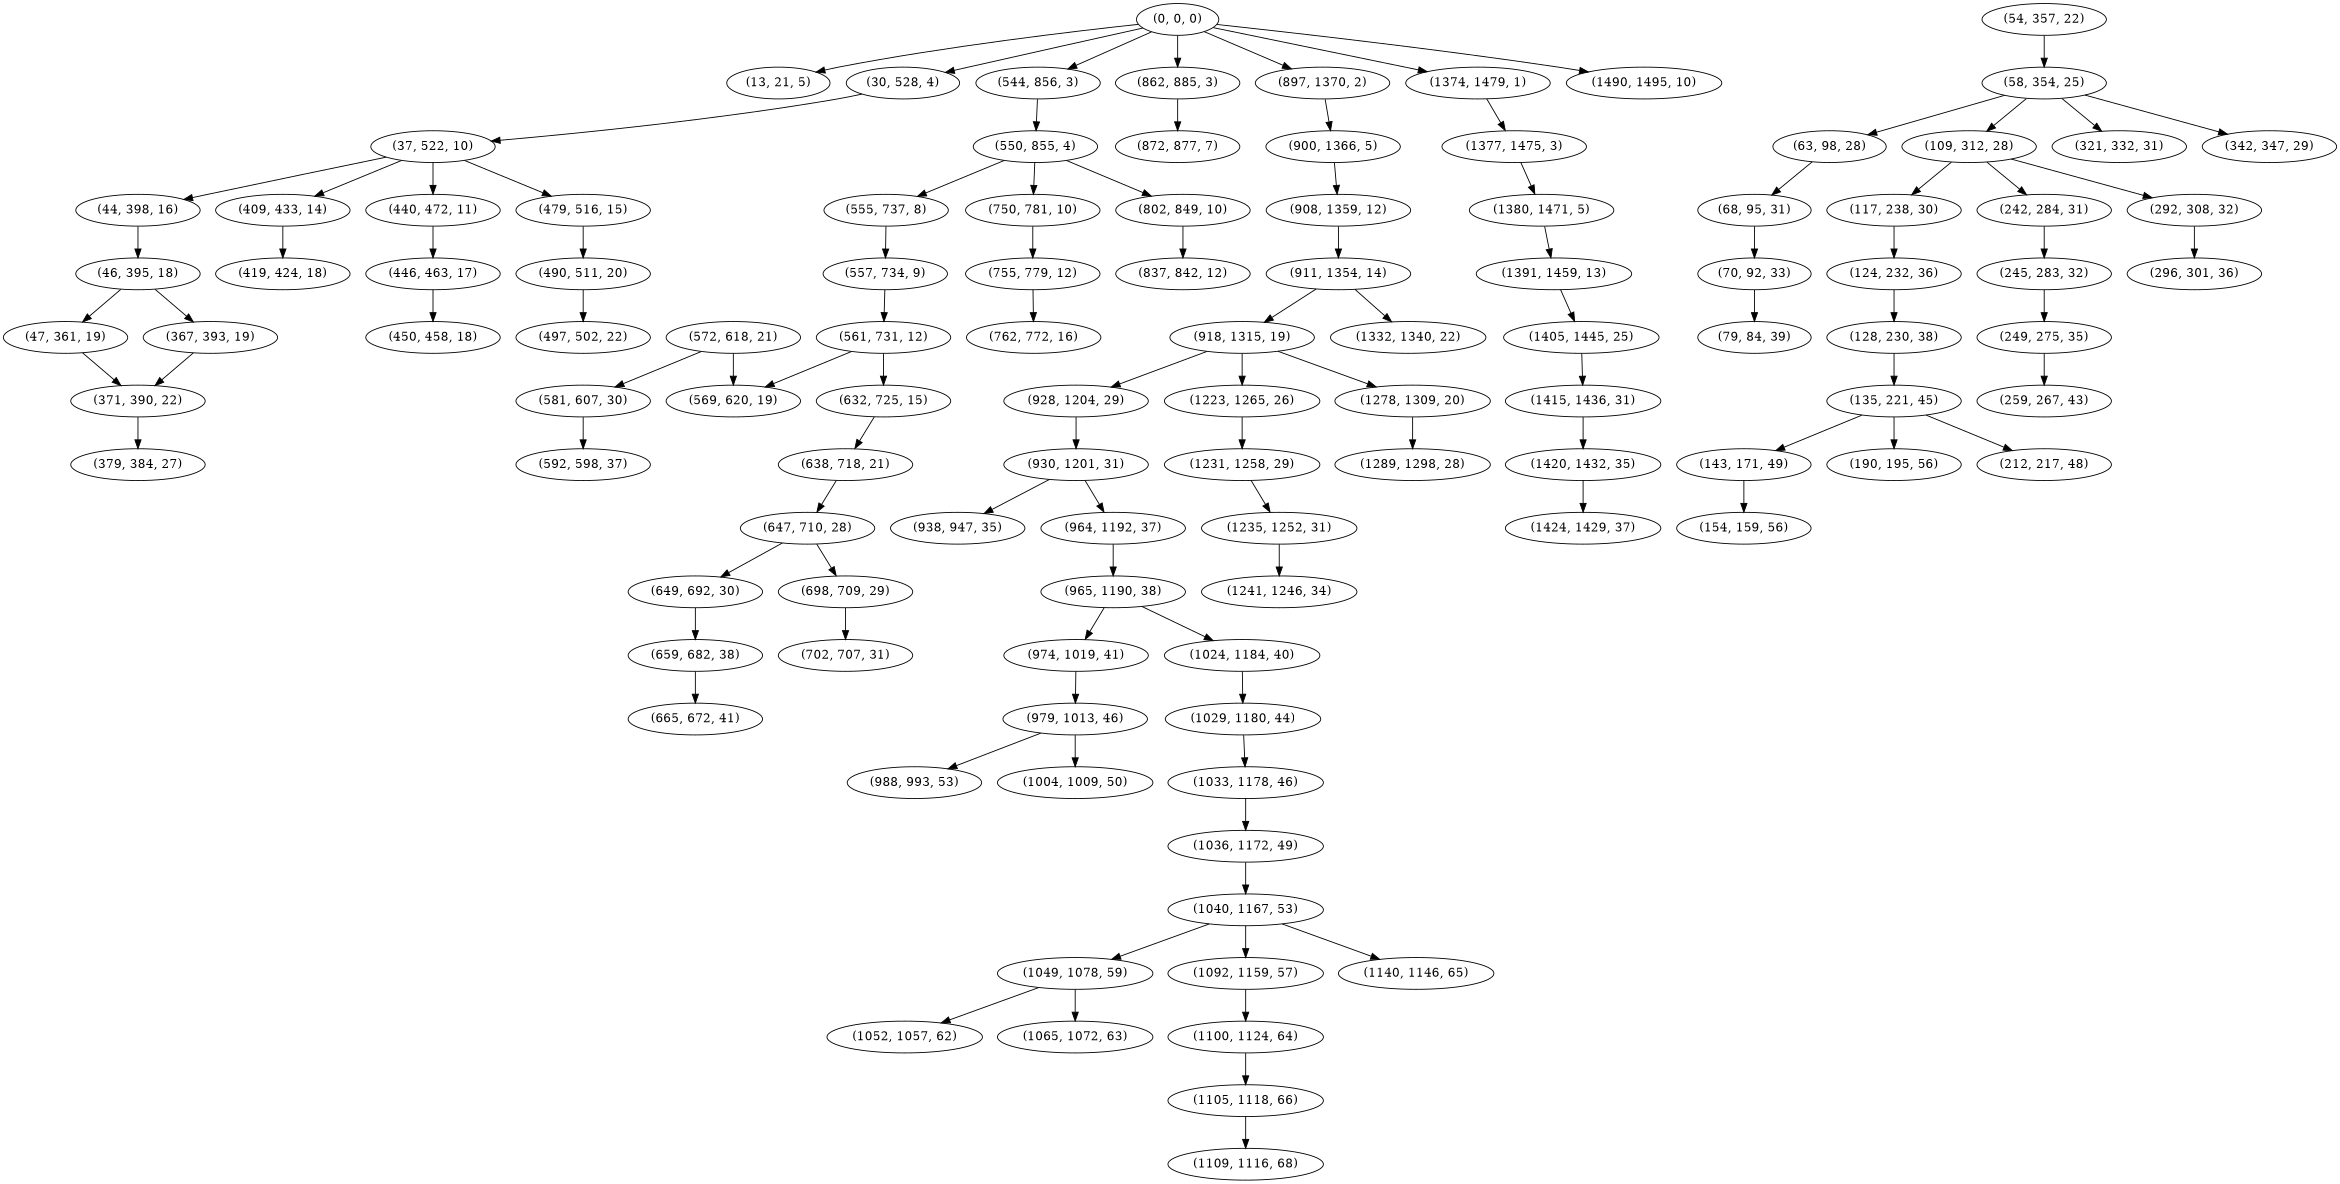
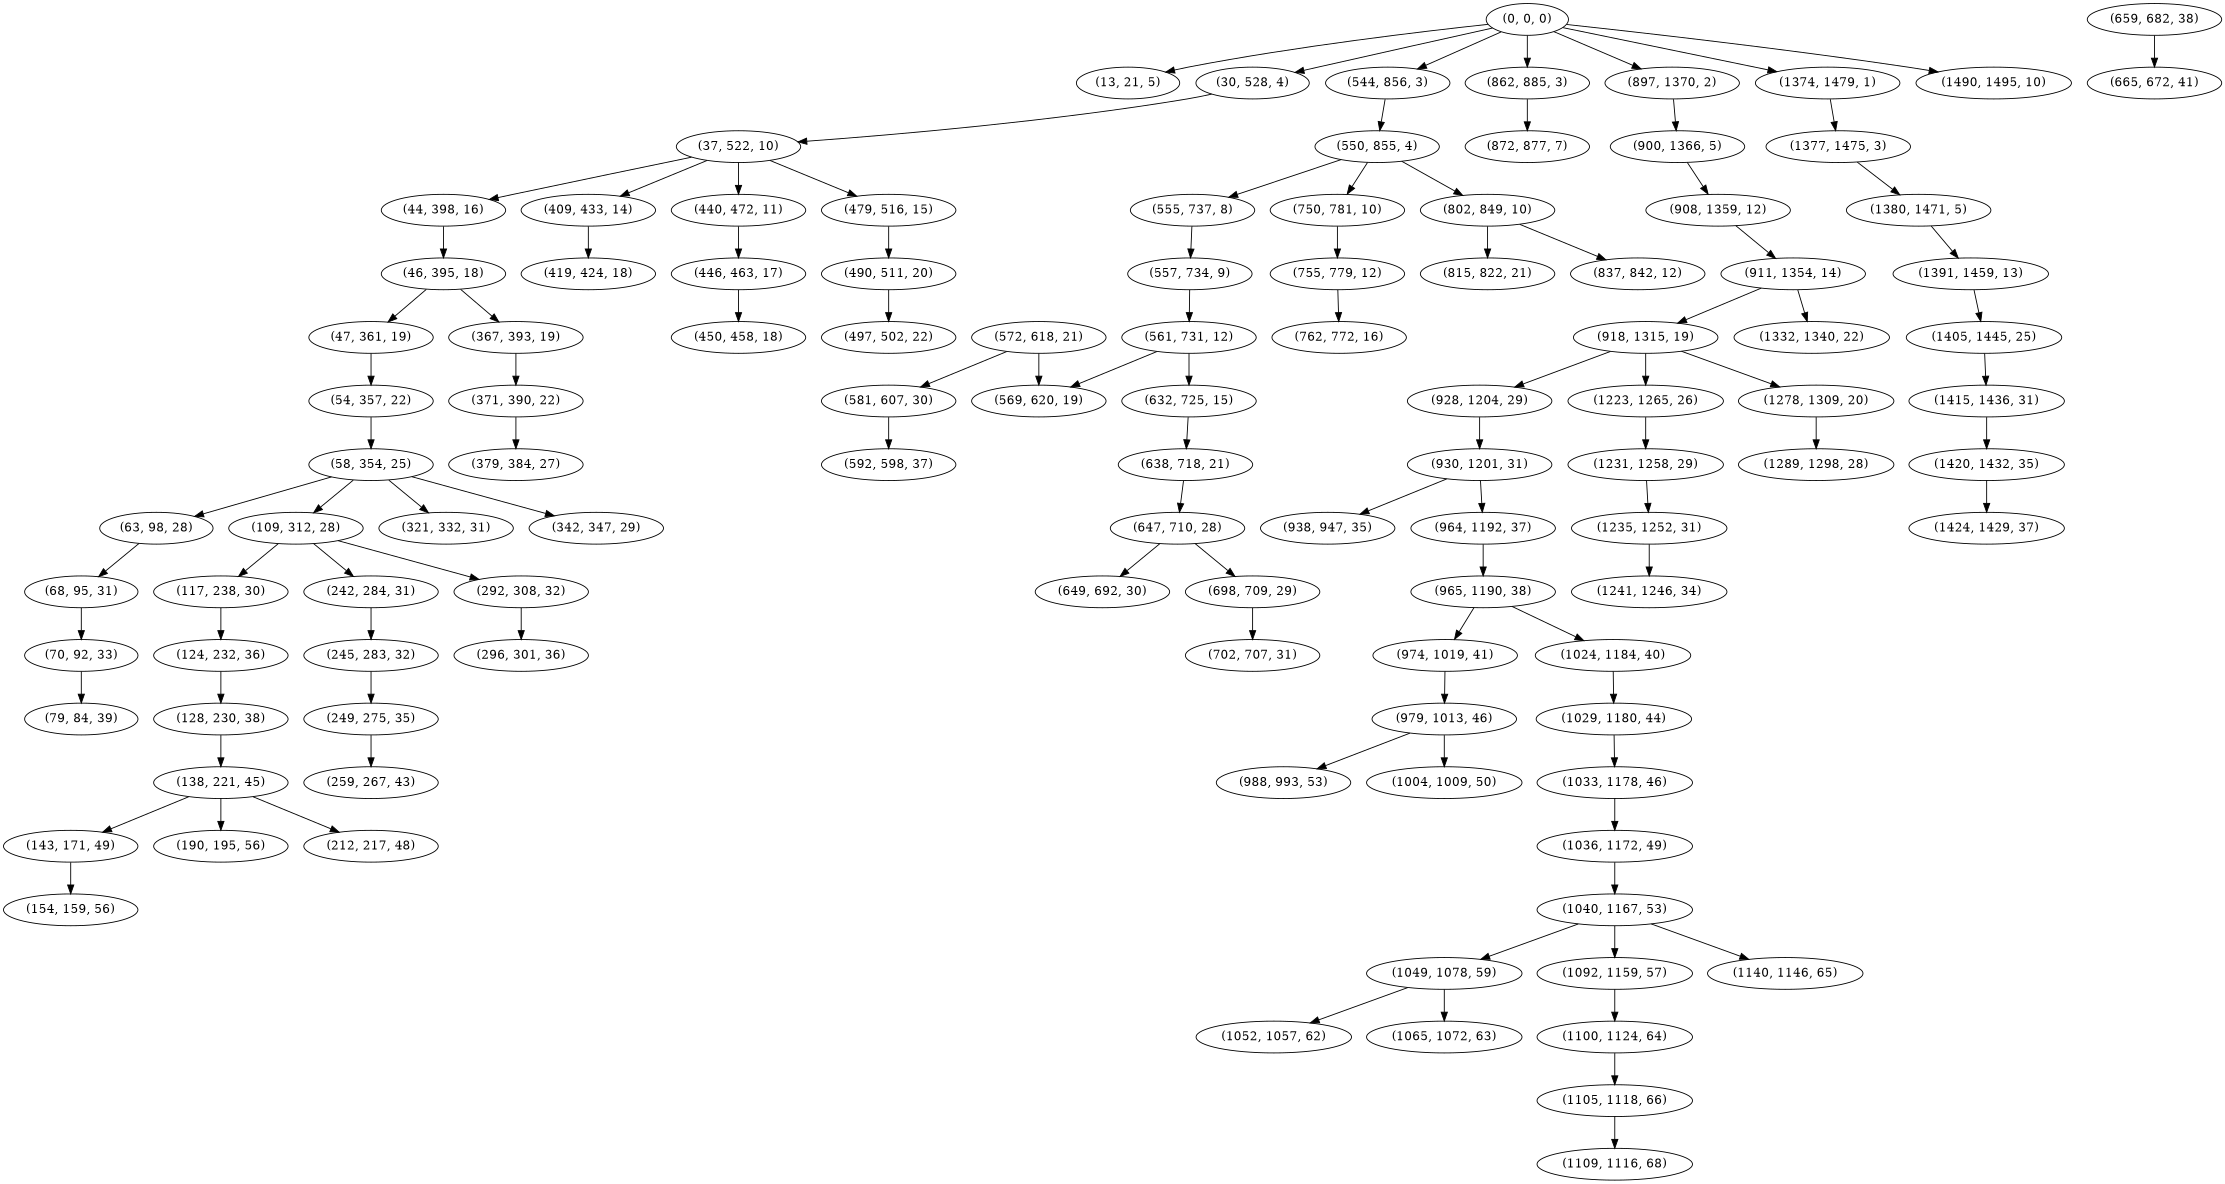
node "(815, 822, 21)": added
edge "(47, 361, 19)" -> "(371, 390, 22)": now "(47, 361, 19)" -> "(54, 357, 22)"
node "(135, 221, 45)": label "(135, 221, 45)" -> "(138, 221, 45)"
edge "(649, 692, 30)" -> "(659, 682, 38)": removed
